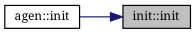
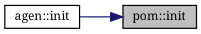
node "init::init": label "init::init" -> "pom::init"
